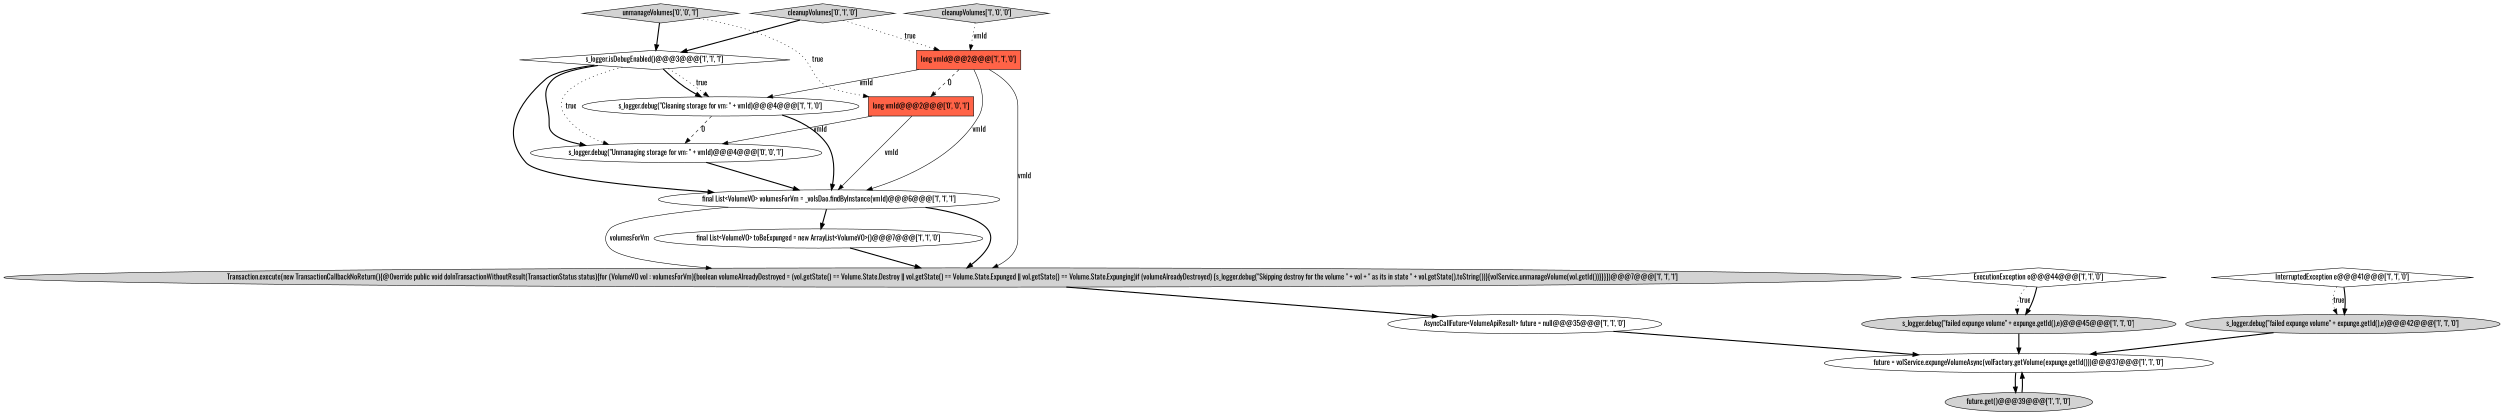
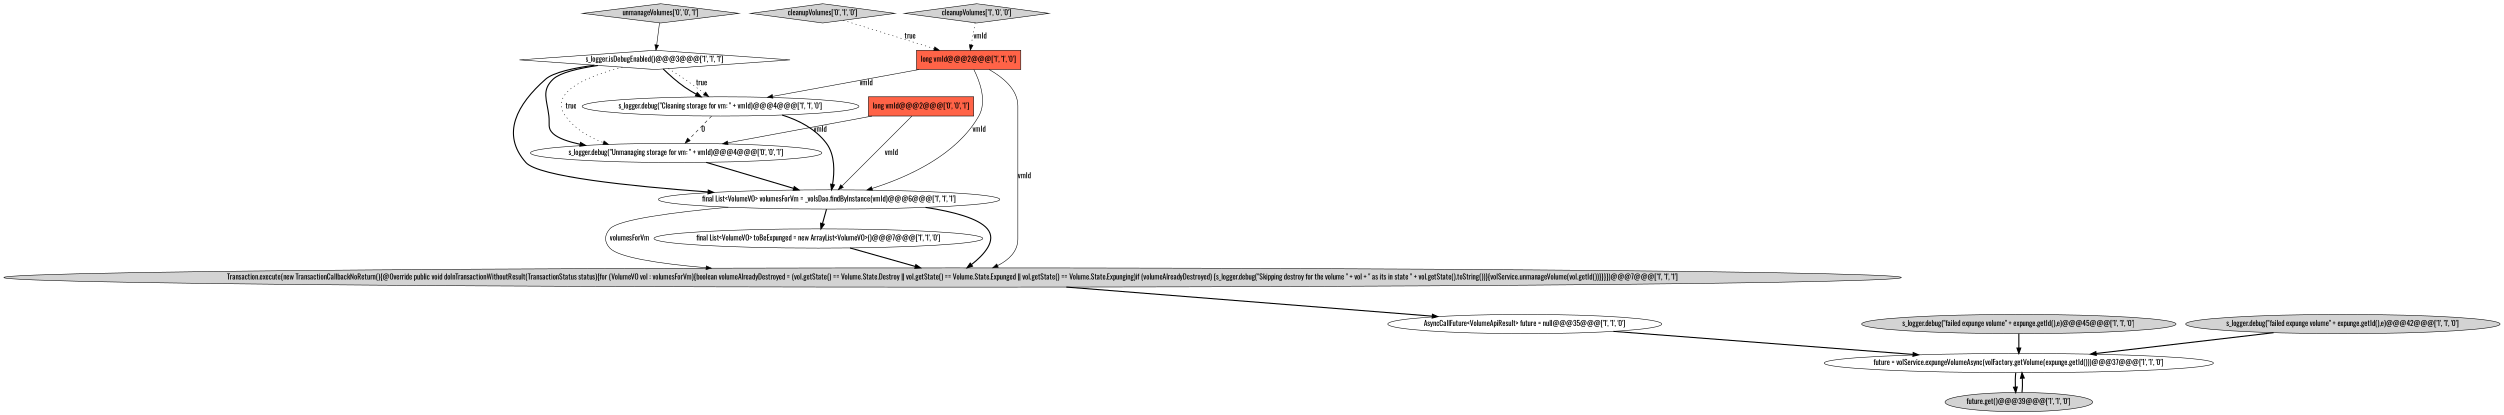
edge "unmanageVolumes['0', '0', '1']" -> "s_logger.isDebugEnabled()@@@3@@@['1', '1', '1']": style bold -> solid
edge "cleanupVolumes['0', '1', '0']" -> "s_logger.isDebugEnabled()@@@3@@@['1', '1', '1']": removed
edge "unmanageVolumes['0', '0', '1']" -> "long vmId@@@2@@@['0', '0', '1']": removed, label "true"
edge "long vmId@@@2@@@['1', '1', '0']" -> "long vmId@@@2@@@['0', '0', '1']": removed, label "0"
node "ExecutionException e@@@44@@@['1', '1', '0']": removed
node "InterruptedException e@@@41@@@['1', '1', '0']": removed
